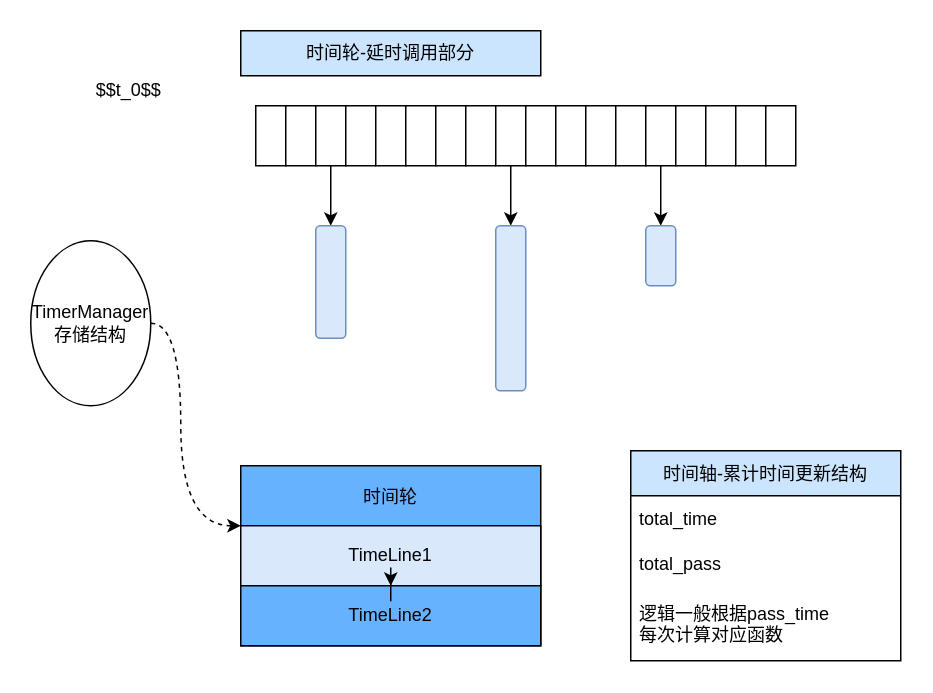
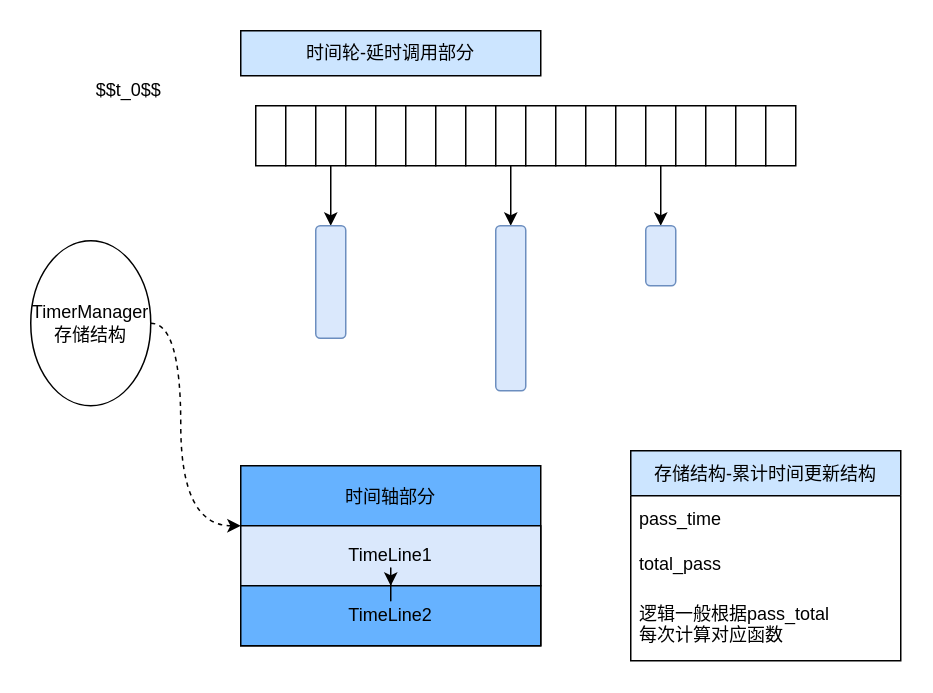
node "时间轴-累计时间更新结构": label "时间轴-累计时间更新结构" -> "存储结构-累计时间更新结构"
node "时间轮": label "时间轮" -> "时间轴部分"
node "total_time": label "total_time" -> "pass_time"
node "逻辑一般根据pass_time 每次计算对应函数": label "逻辑一般根据pass_time 每次计算对应函数" -> "逻辑一般根据pass_total 每次计算对应函数"
